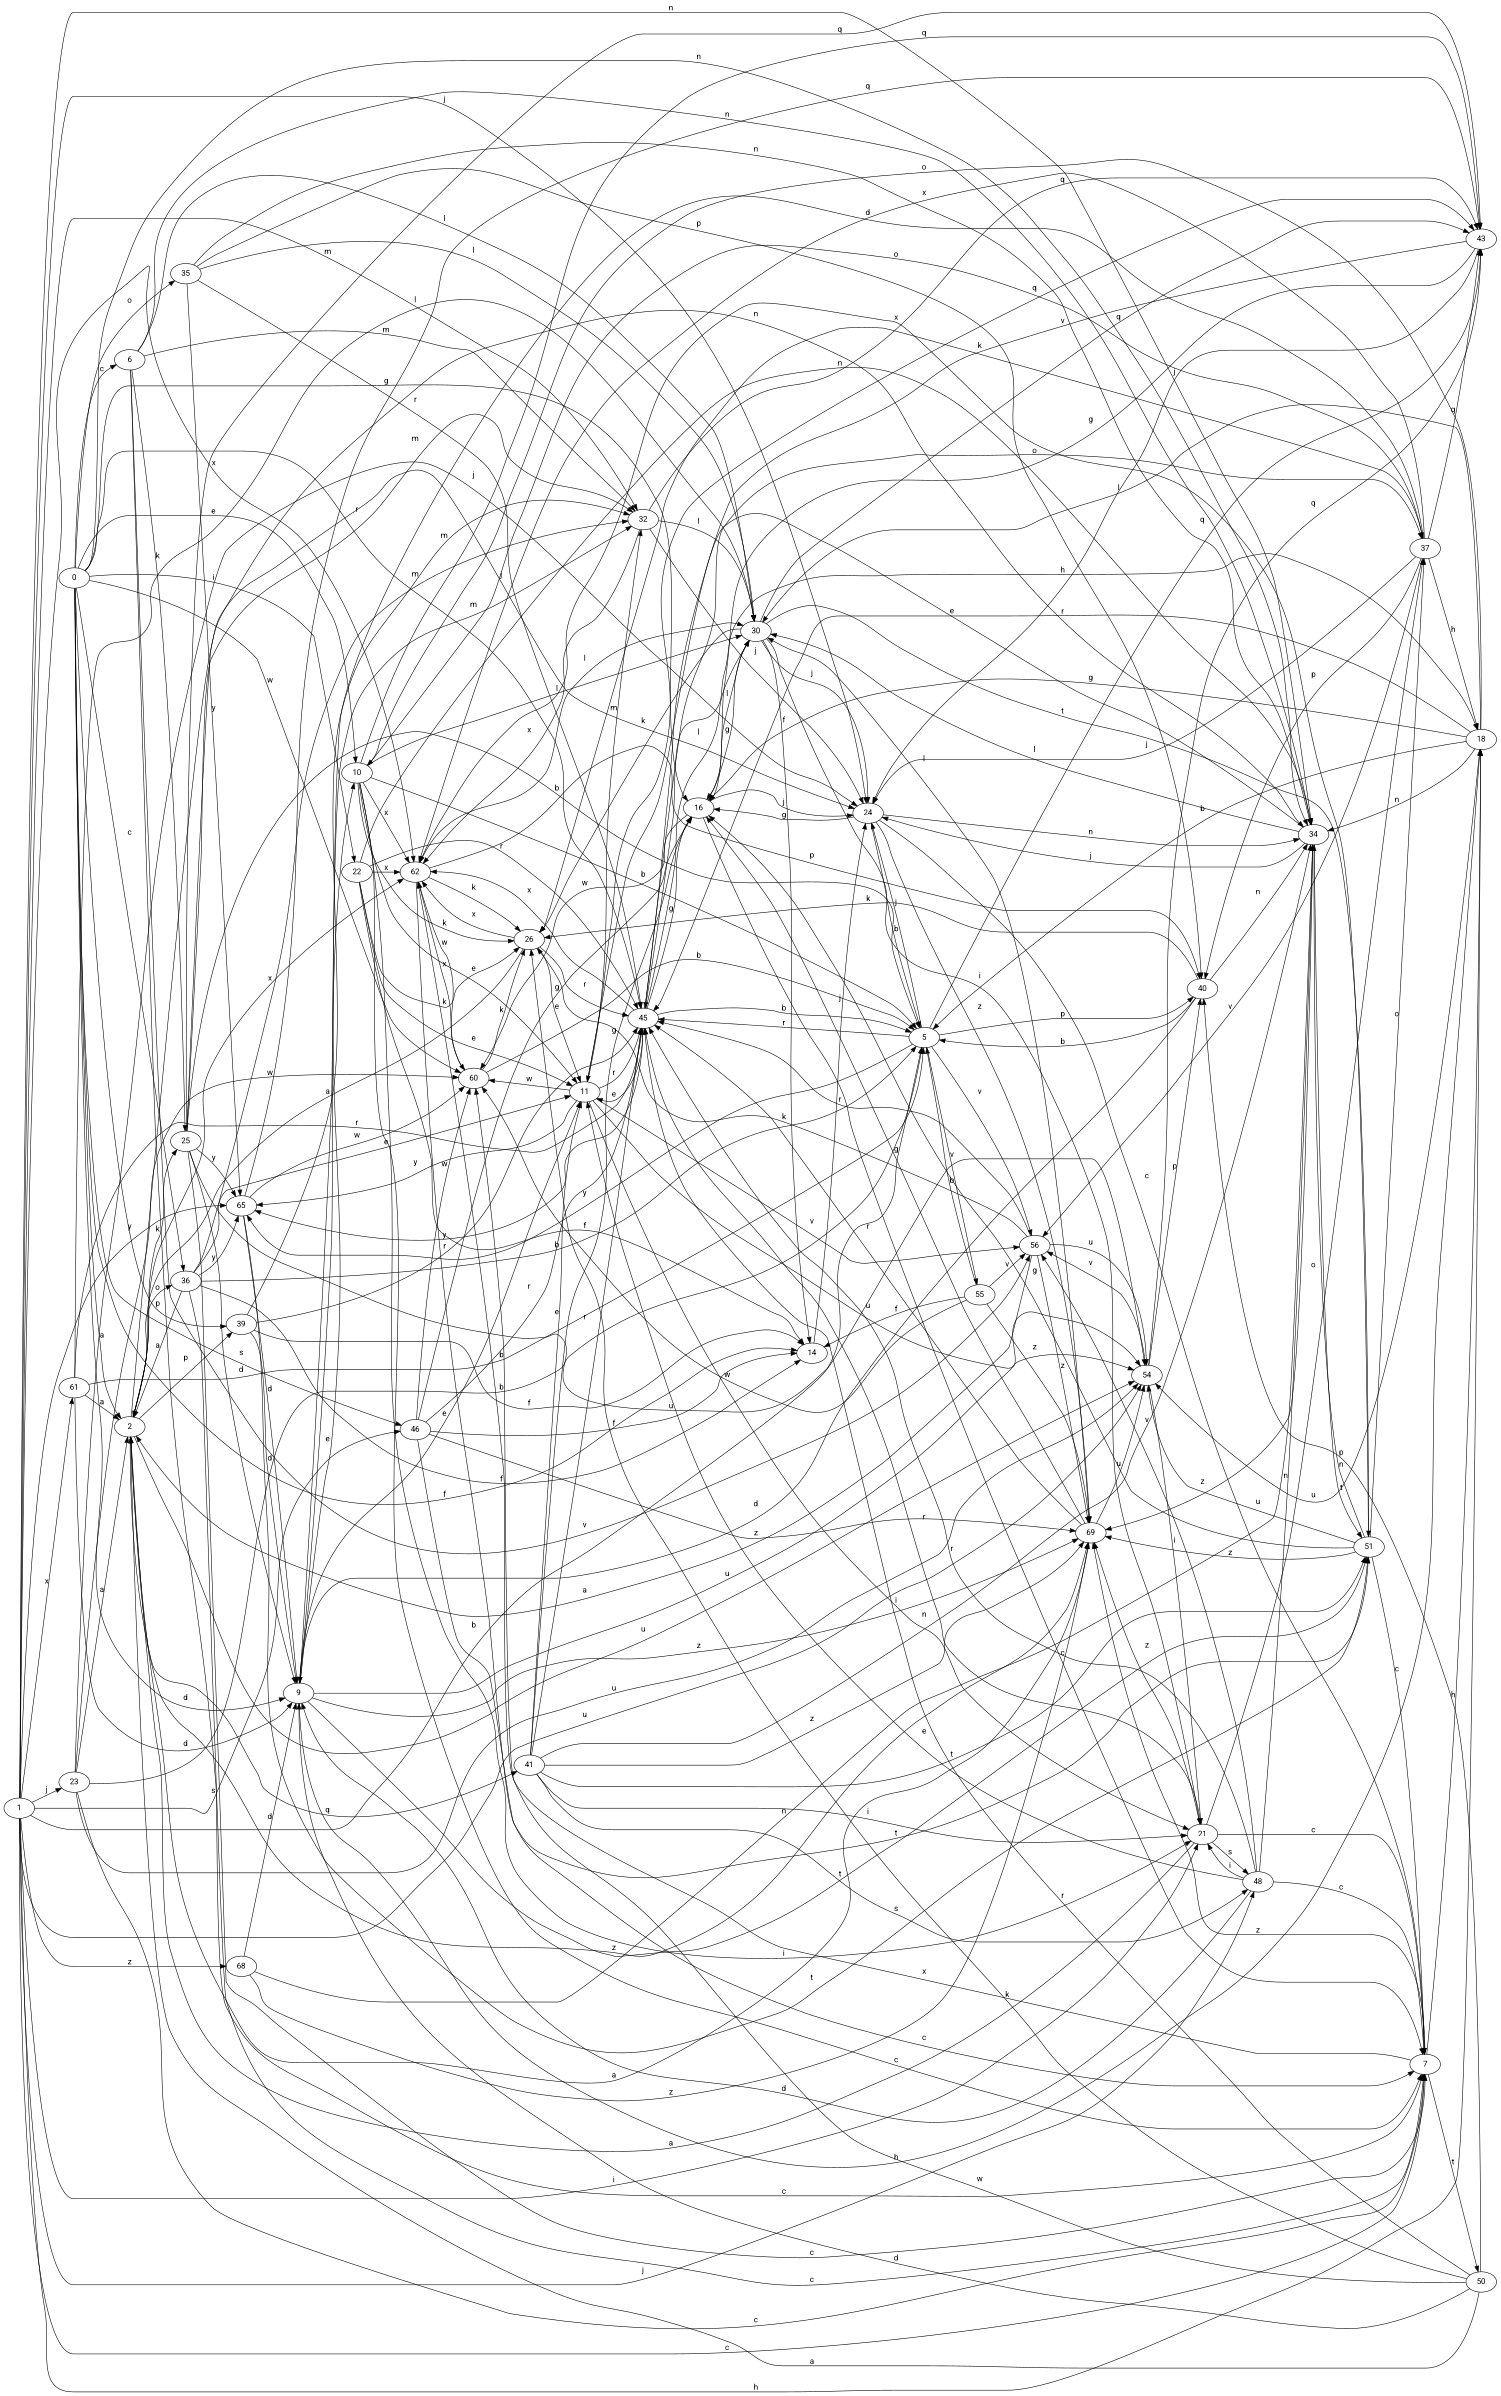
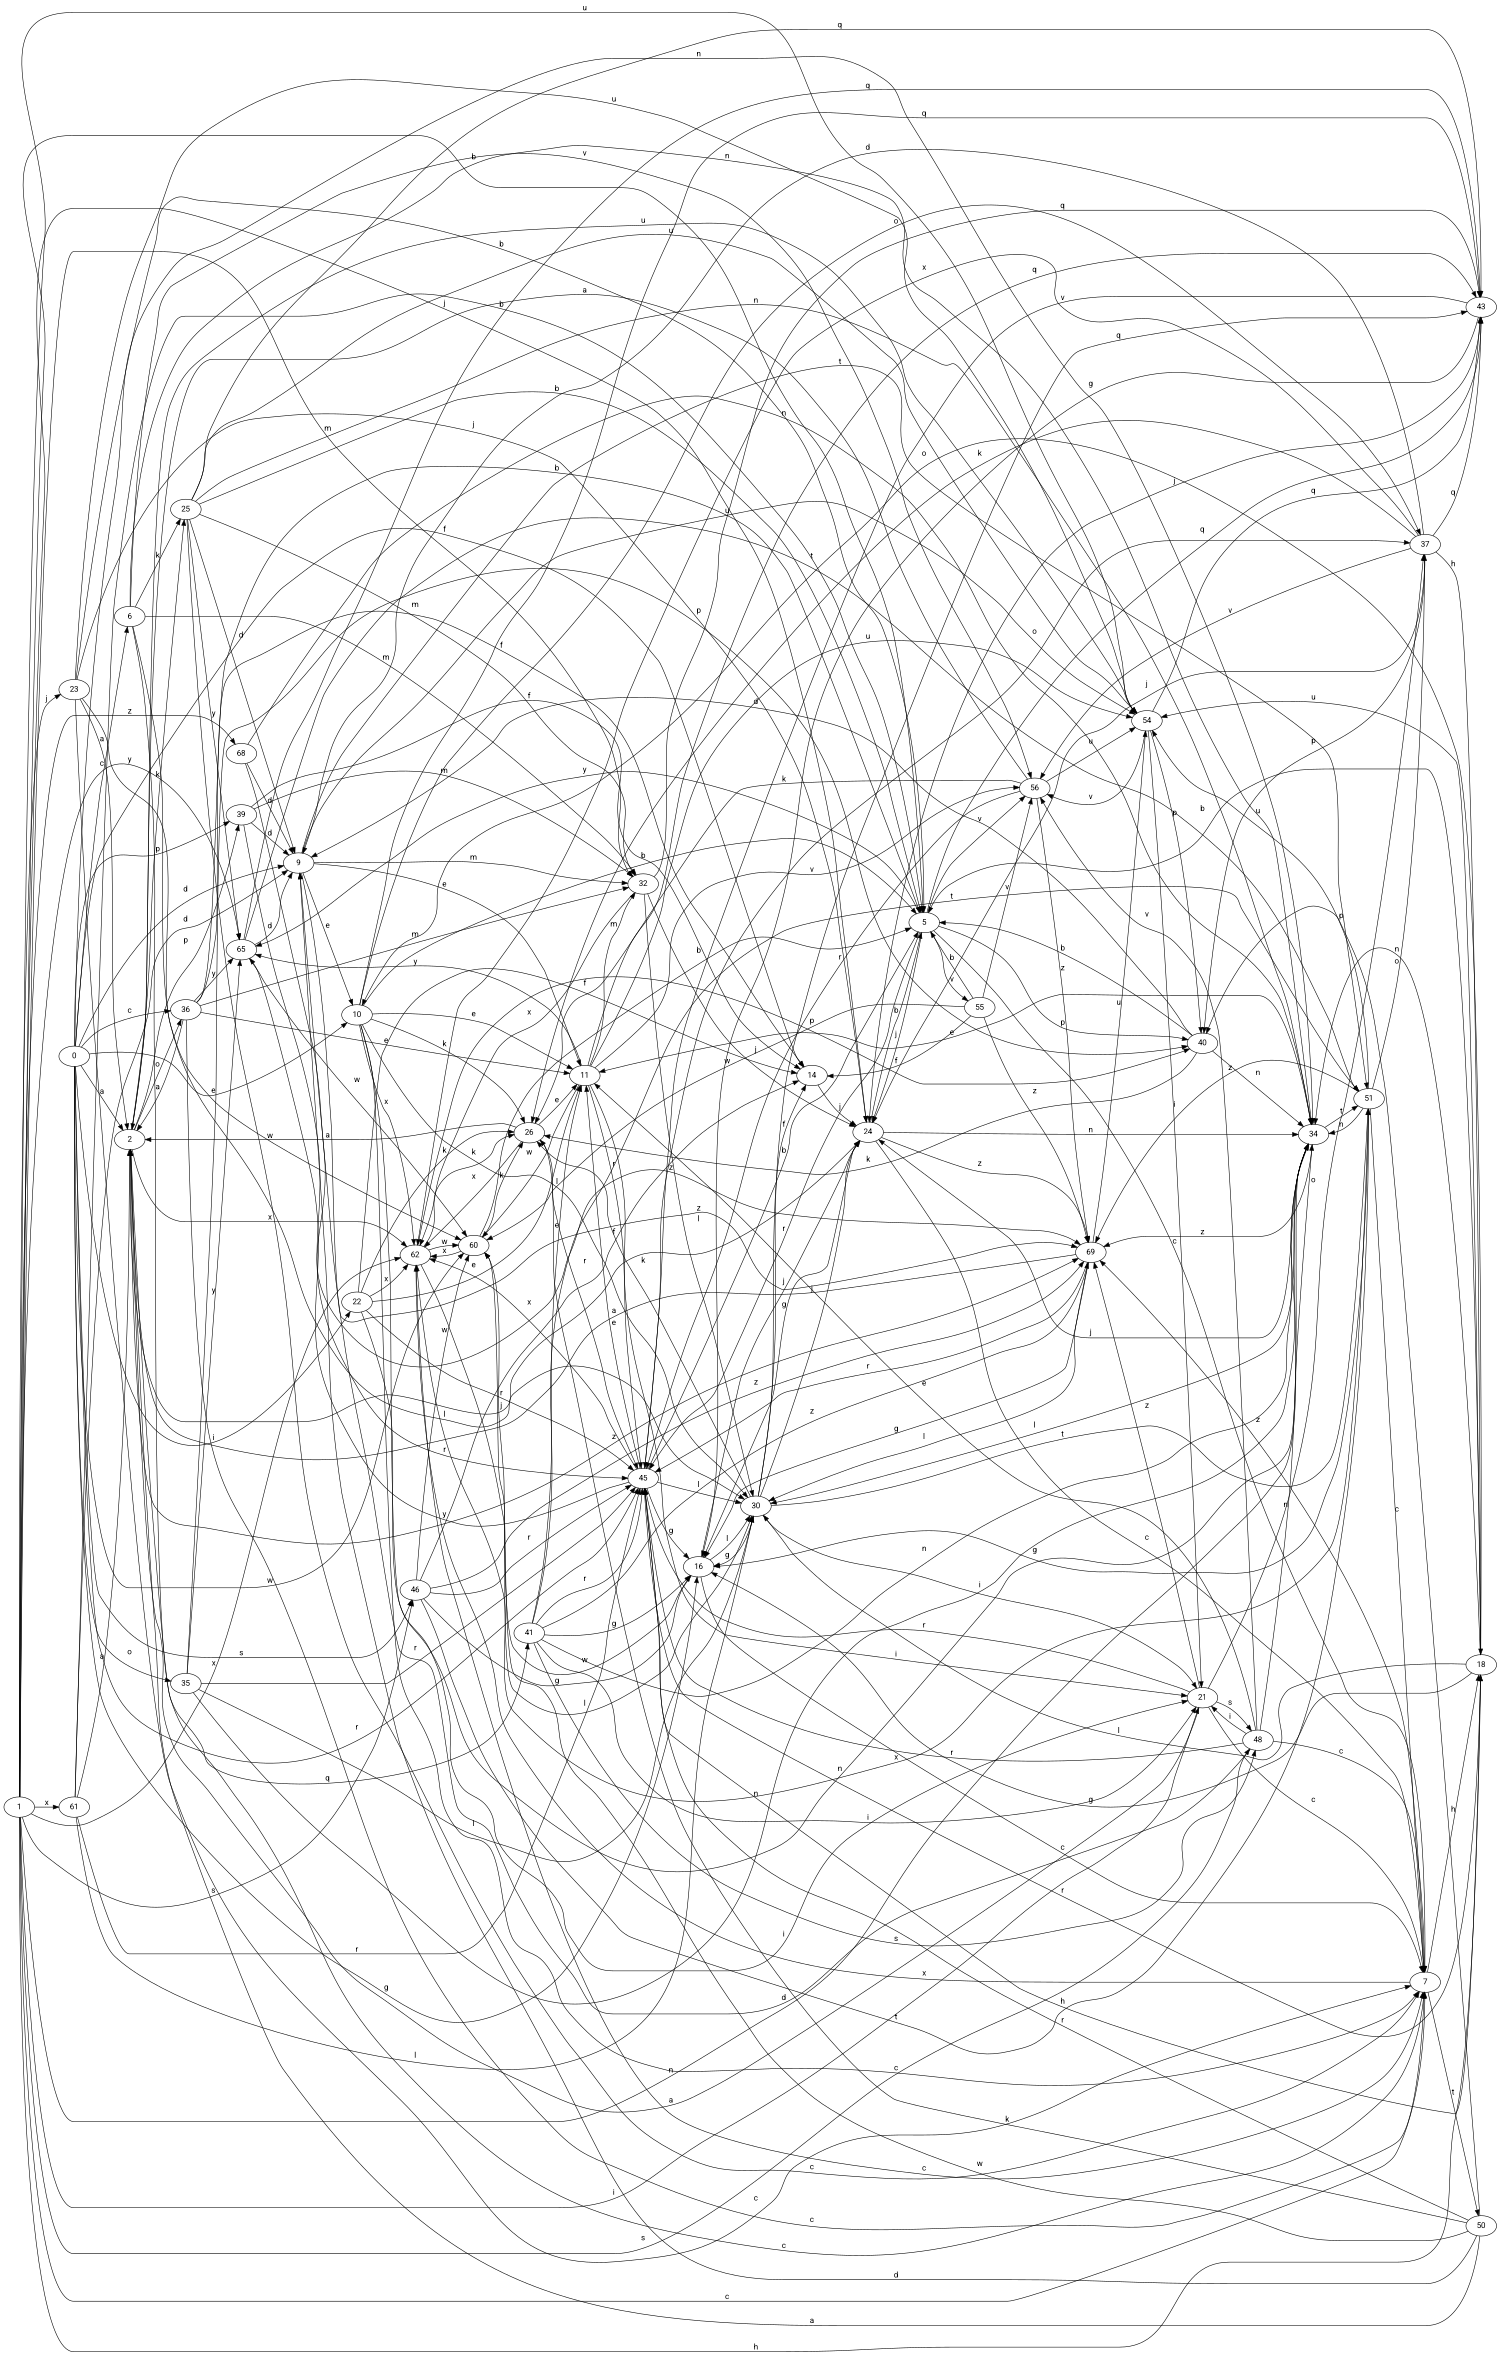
edge "5" -> "7": added, label "c"
edge "9" -> "18": removed, label "h"
edge "1" -> "48": label "j" -> "s"
